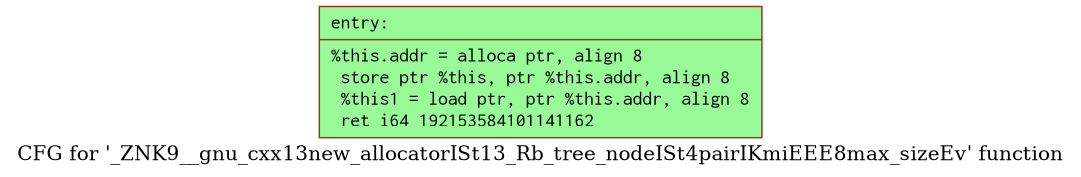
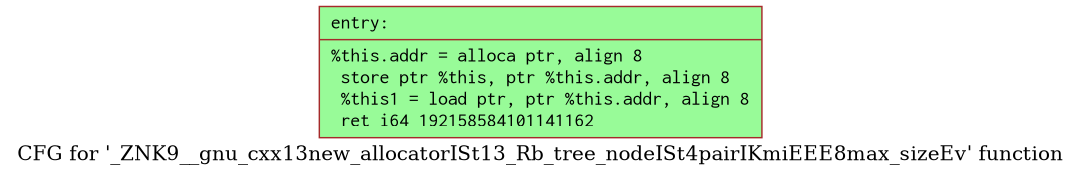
node "entry:": text "ret i64 192153584101141162" -> "ret i64 192158584101141162"
